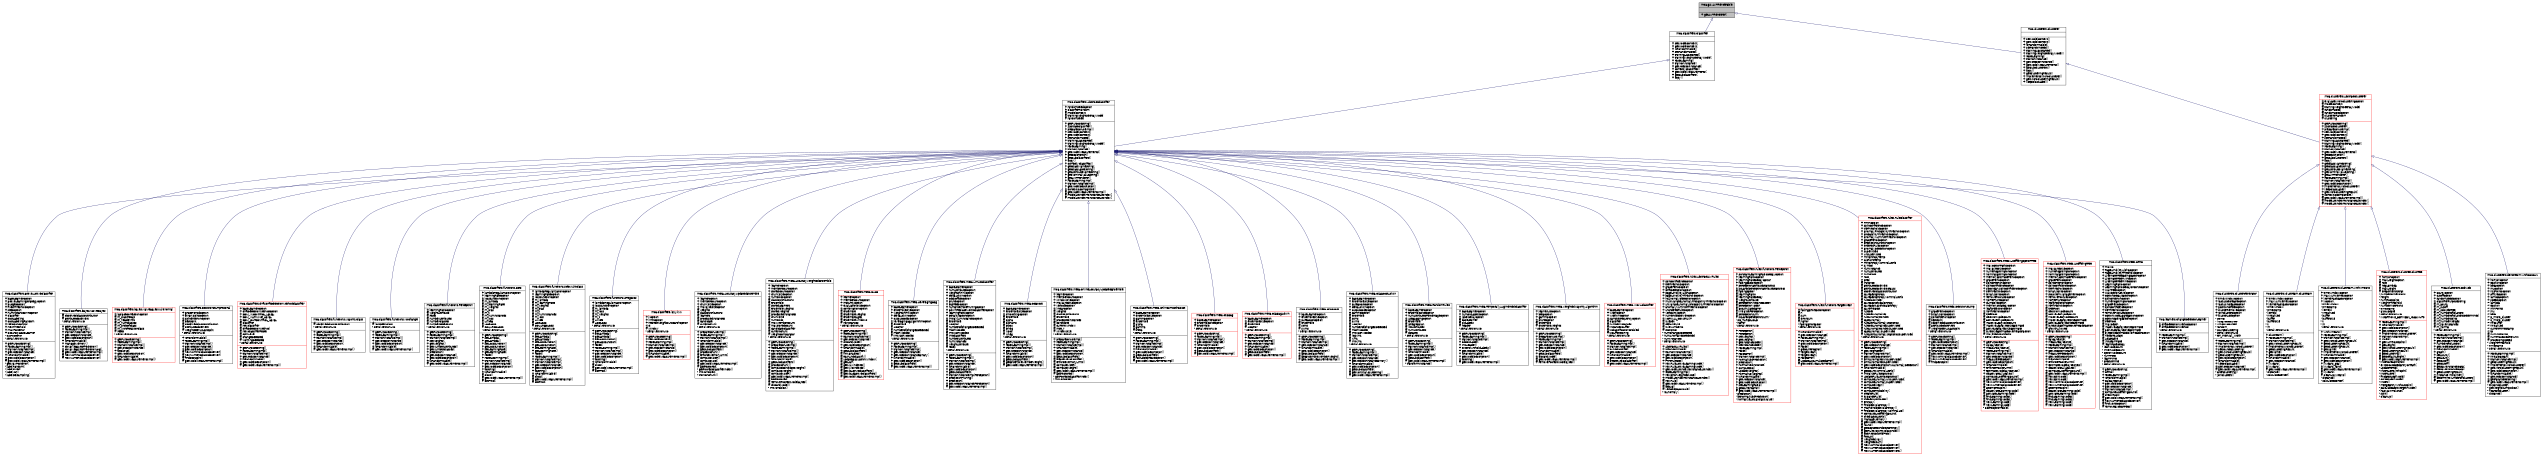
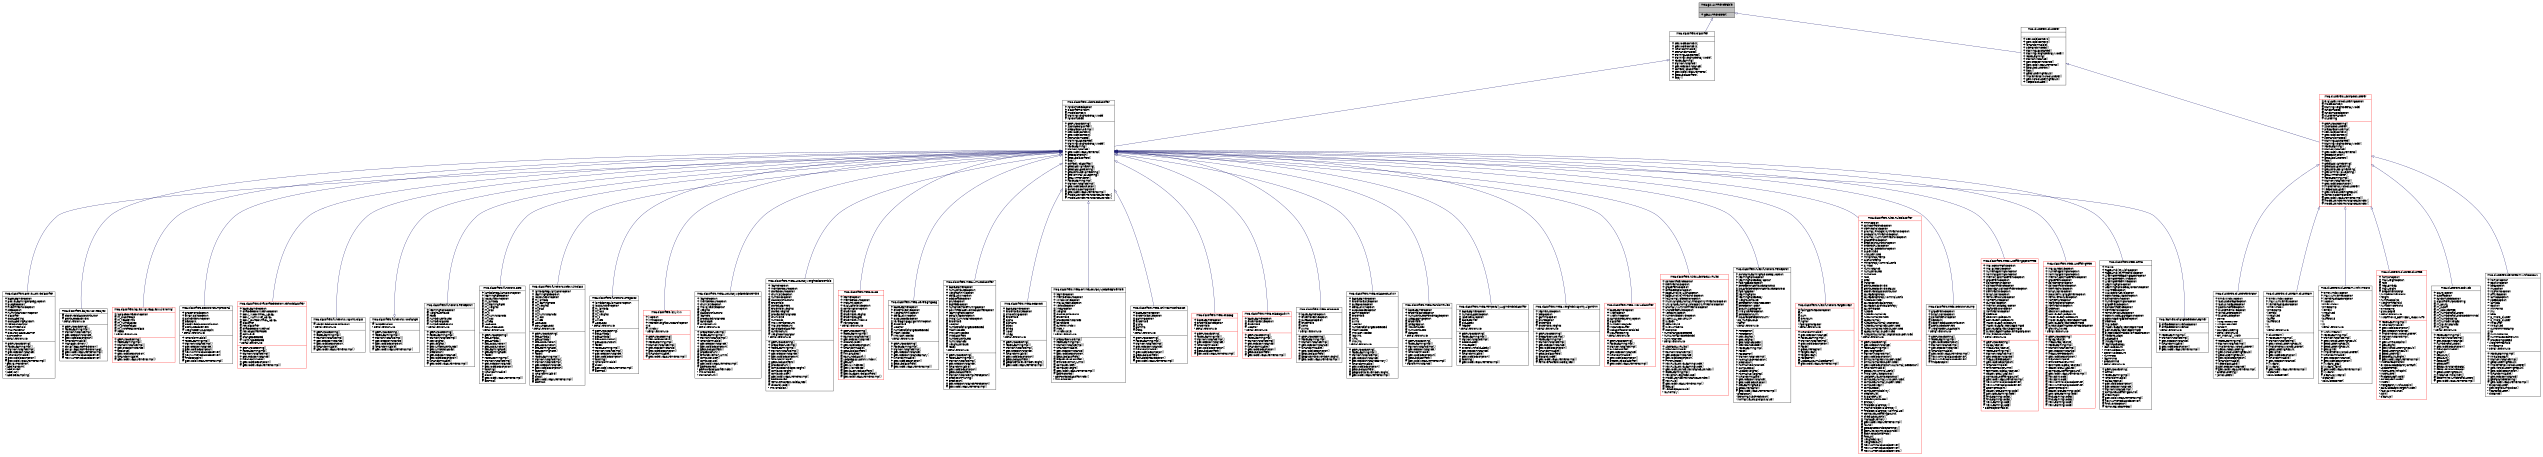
edge "moa.classifiers.functions.NoChange" -> "moa.classifiers.AbstractClassifier": reversed
node "moa.classifiers.rules.functions.Perceptron": color red -> black
node "moa.classifiers.meta.OzaBoostAdwin": text "# getNominalValueString()" -> "# getEnsembleMemberWeight()"
